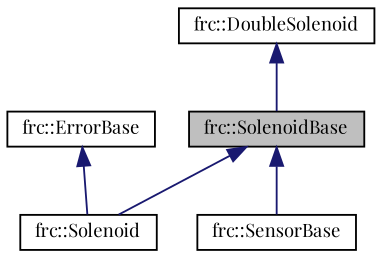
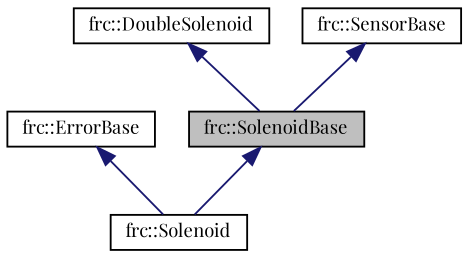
edge "frc::SensorBase" -> "frc::SolenoidBase": reversed
